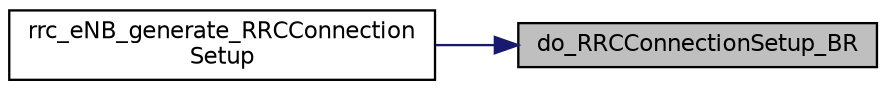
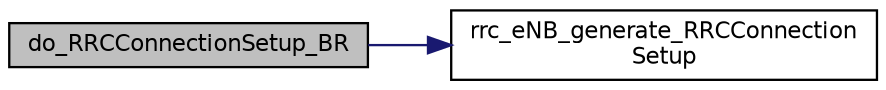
edge "rrc_eNB_generate_RRCConnection Setup" -> "do_RRCConnectionSetup_BR": reversed
